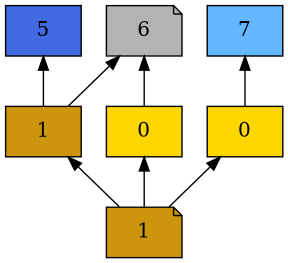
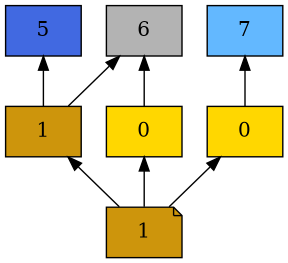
node "6": shape note -> box
